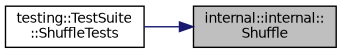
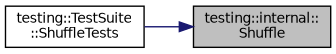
node "internal::internal:: Shuffle": label "internal::internal:: Shuffle" -> "testing::internal:: Shuffle"
